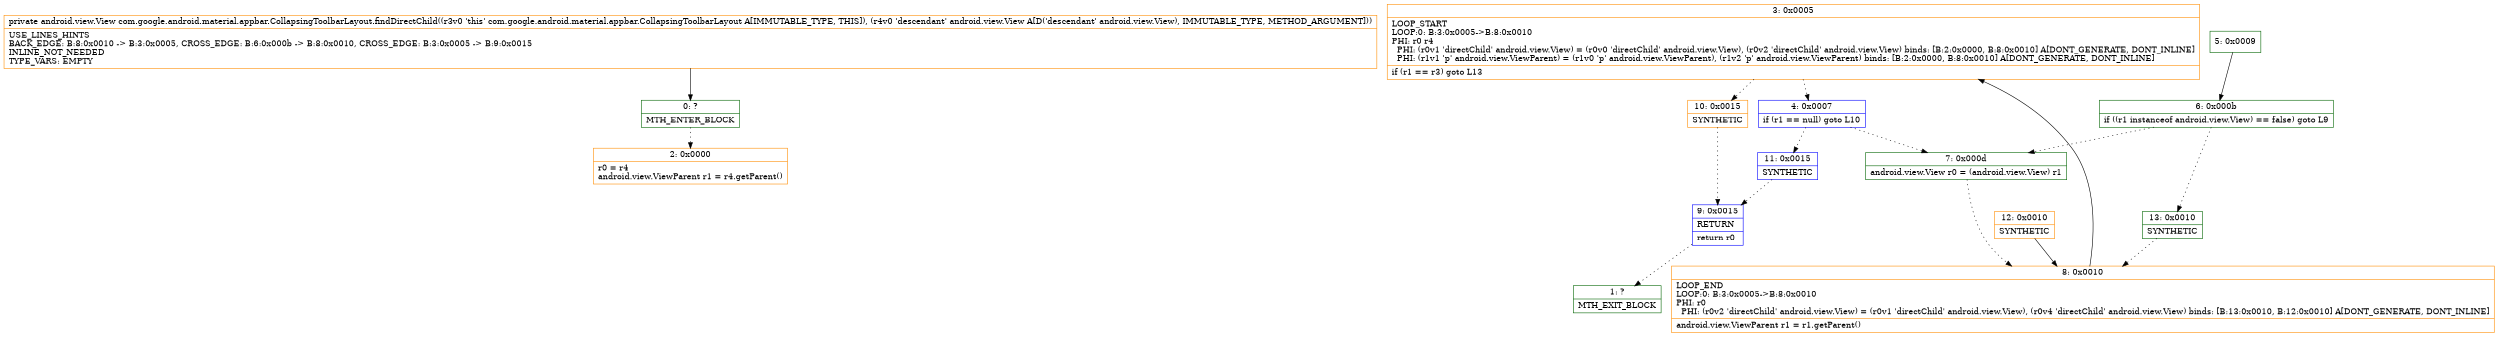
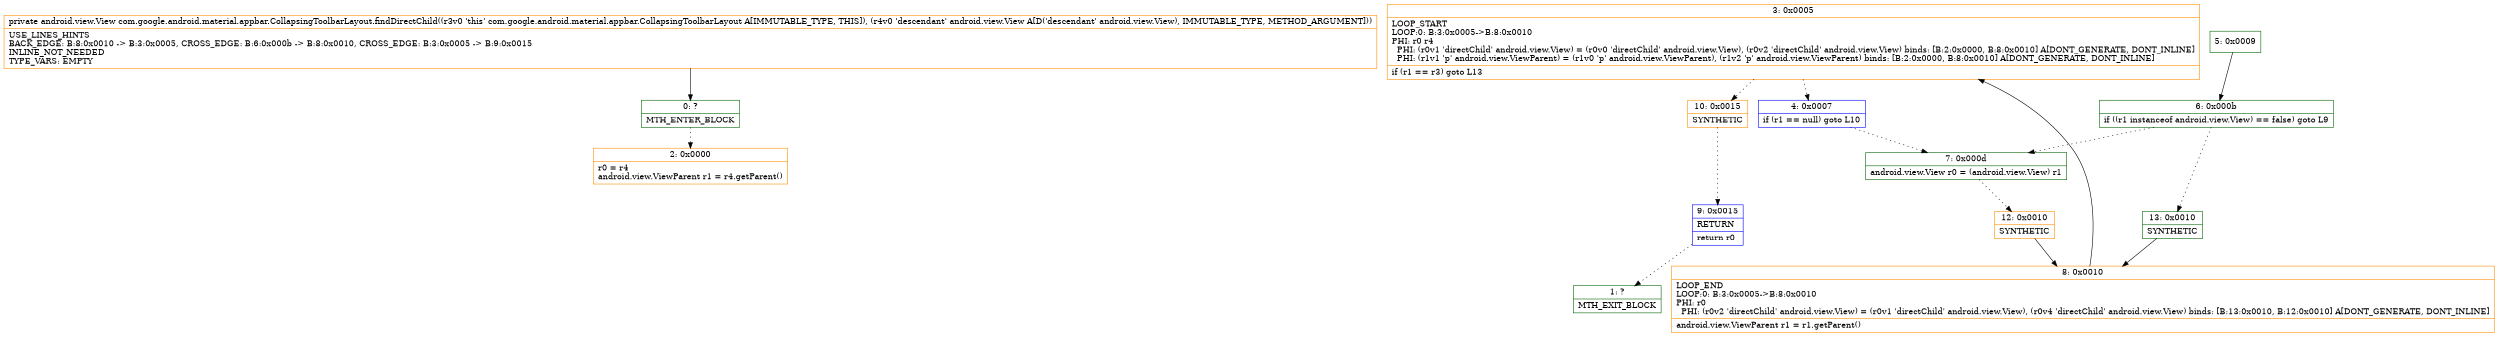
node "11: 0x0015": removed
edge "7: 0x000d" -> "8: 0x0010": now "7: 0x000d" -> "12: 0x0010"
edge "13: 0x0010" -> "8: 0x0010": style dotted -> solid
